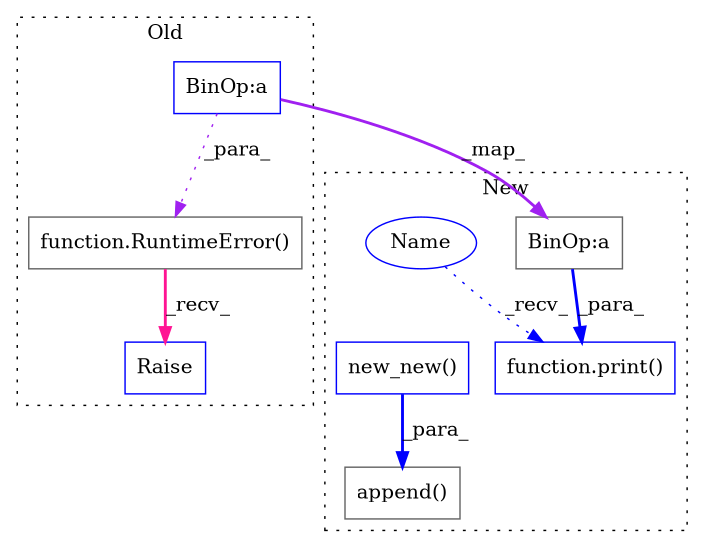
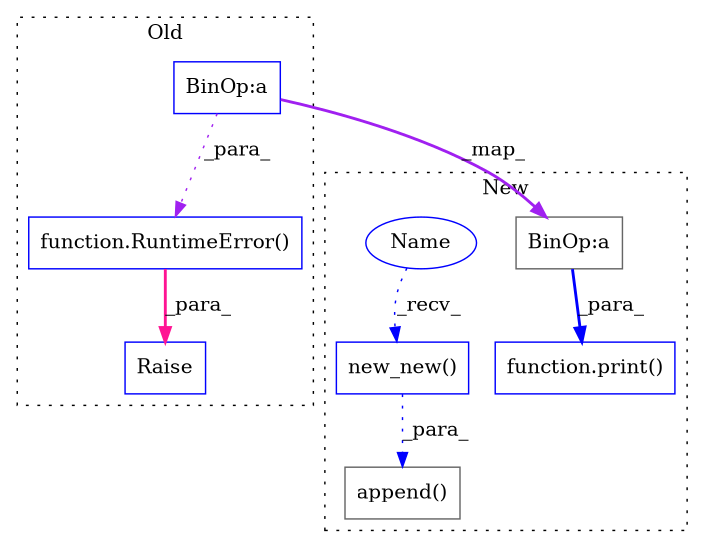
node "function.RuntimeError()": color gray40 -> blue
edge "Name" -> "function.print()": now "Name" -> "new_new()"
edge "function.RuntimeError()" -> "Raise": label "_recv_" -> "_para_"
edge "new_new()" -> "append()": style bold -> dotted
